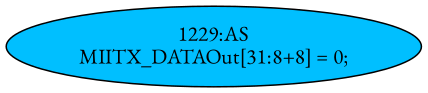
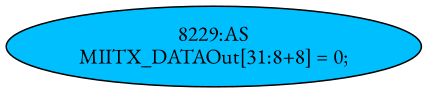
node "1229:AS MIITX_DATAOut[31:8+8] = 0;": label "1229:AS MIITX_DATAOut[31:8+8] = 0;" -> "8229:AS MIITX_DATAOut[31:8+8] = 0;"
